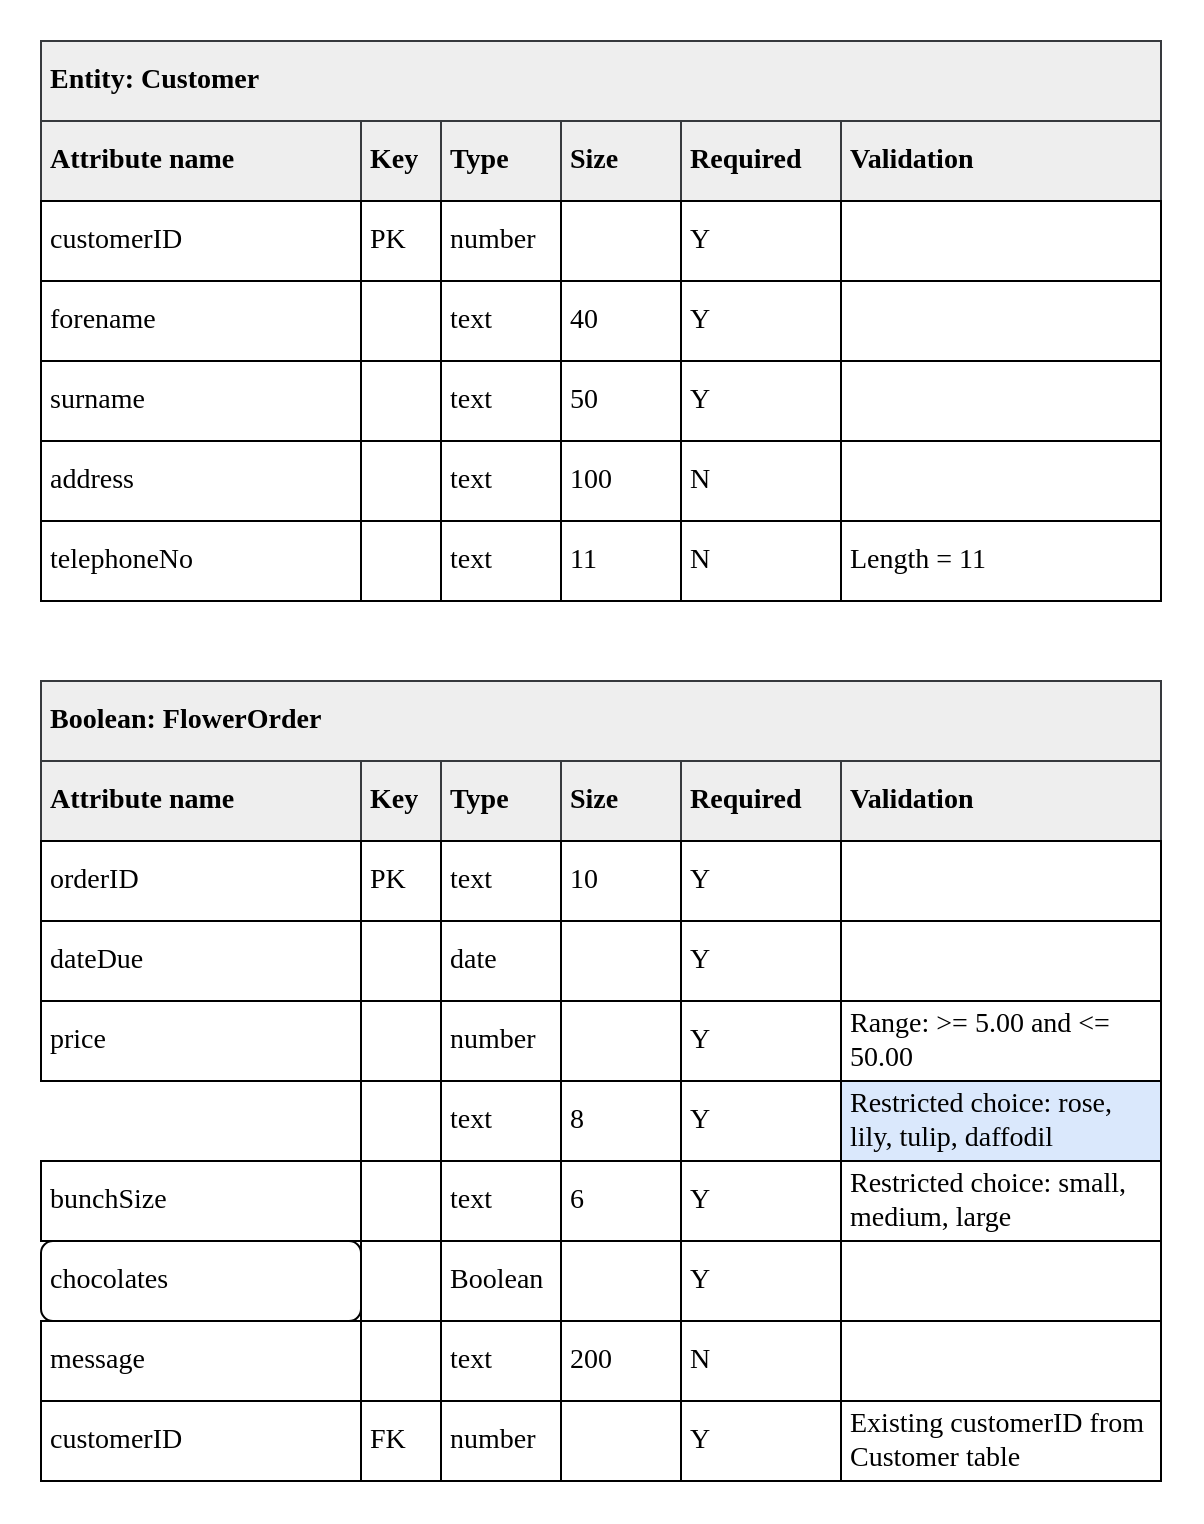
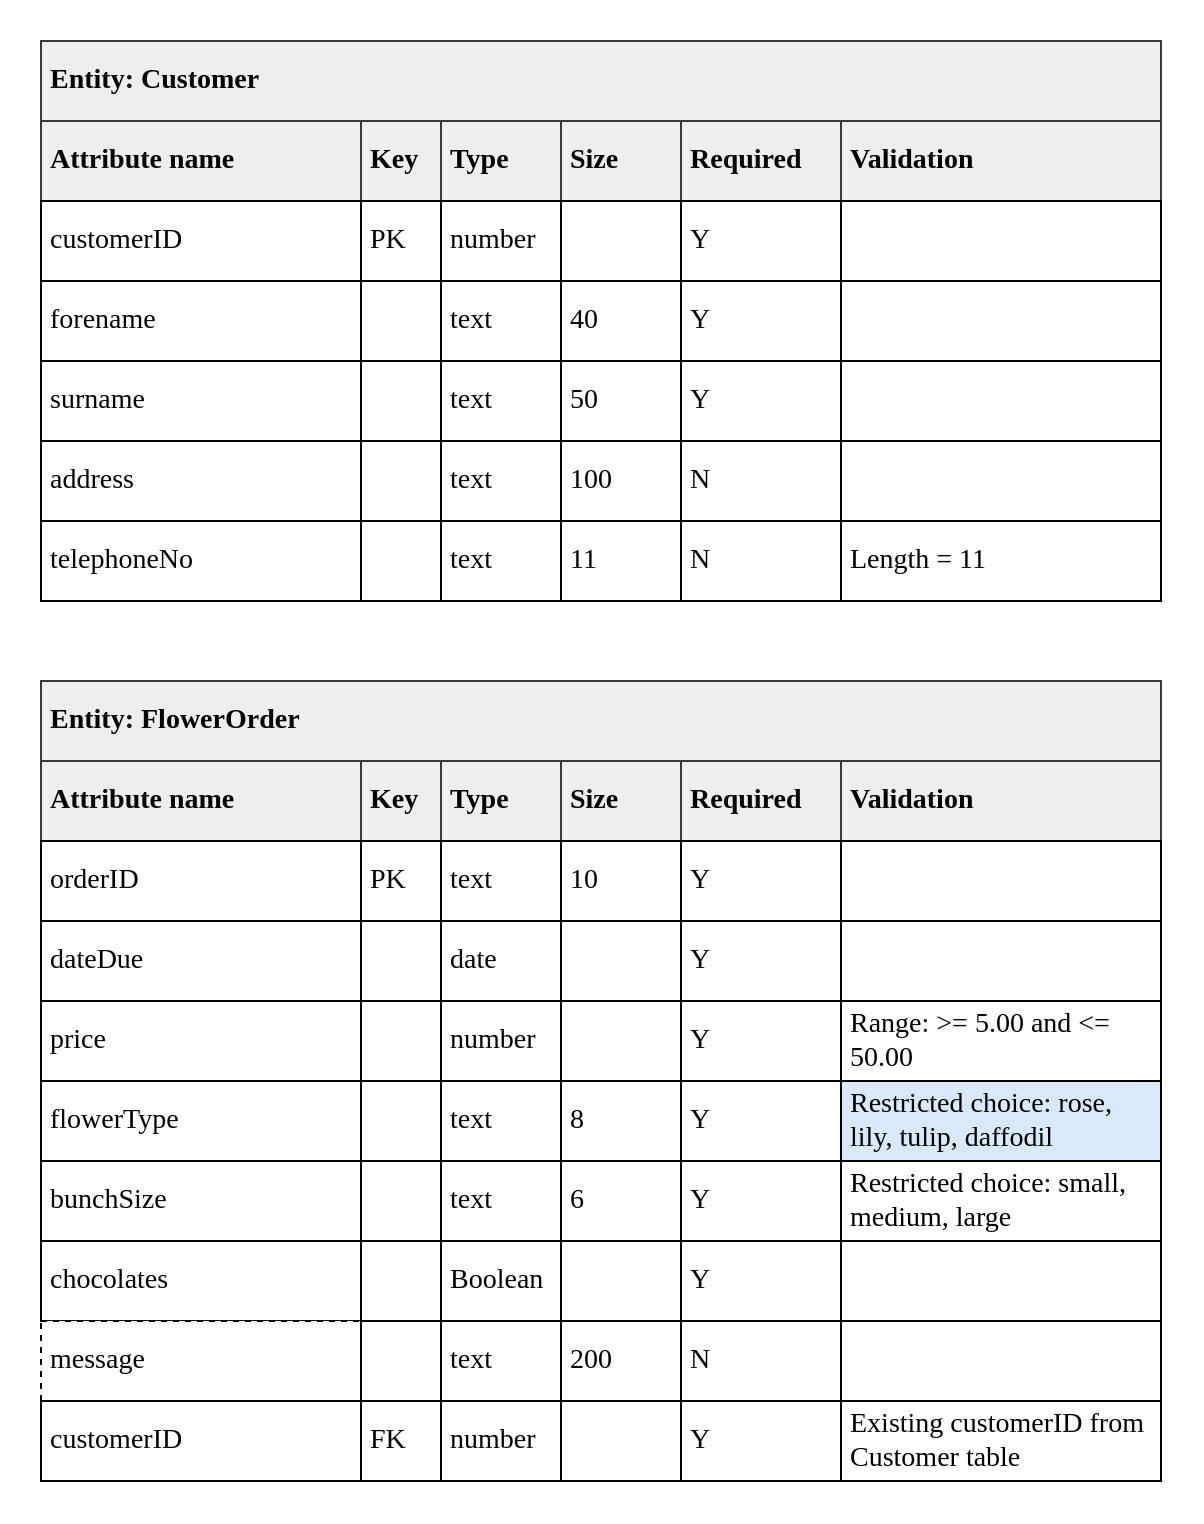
node "Boolean: FlowerOrder": label "Boolean: FlowerOrder" -> "Entity: FlowerOrder"
node "flowerType": added
node "chocolates": shape rounded rectangle -> rectangle
node "message": style solid -> dashed
